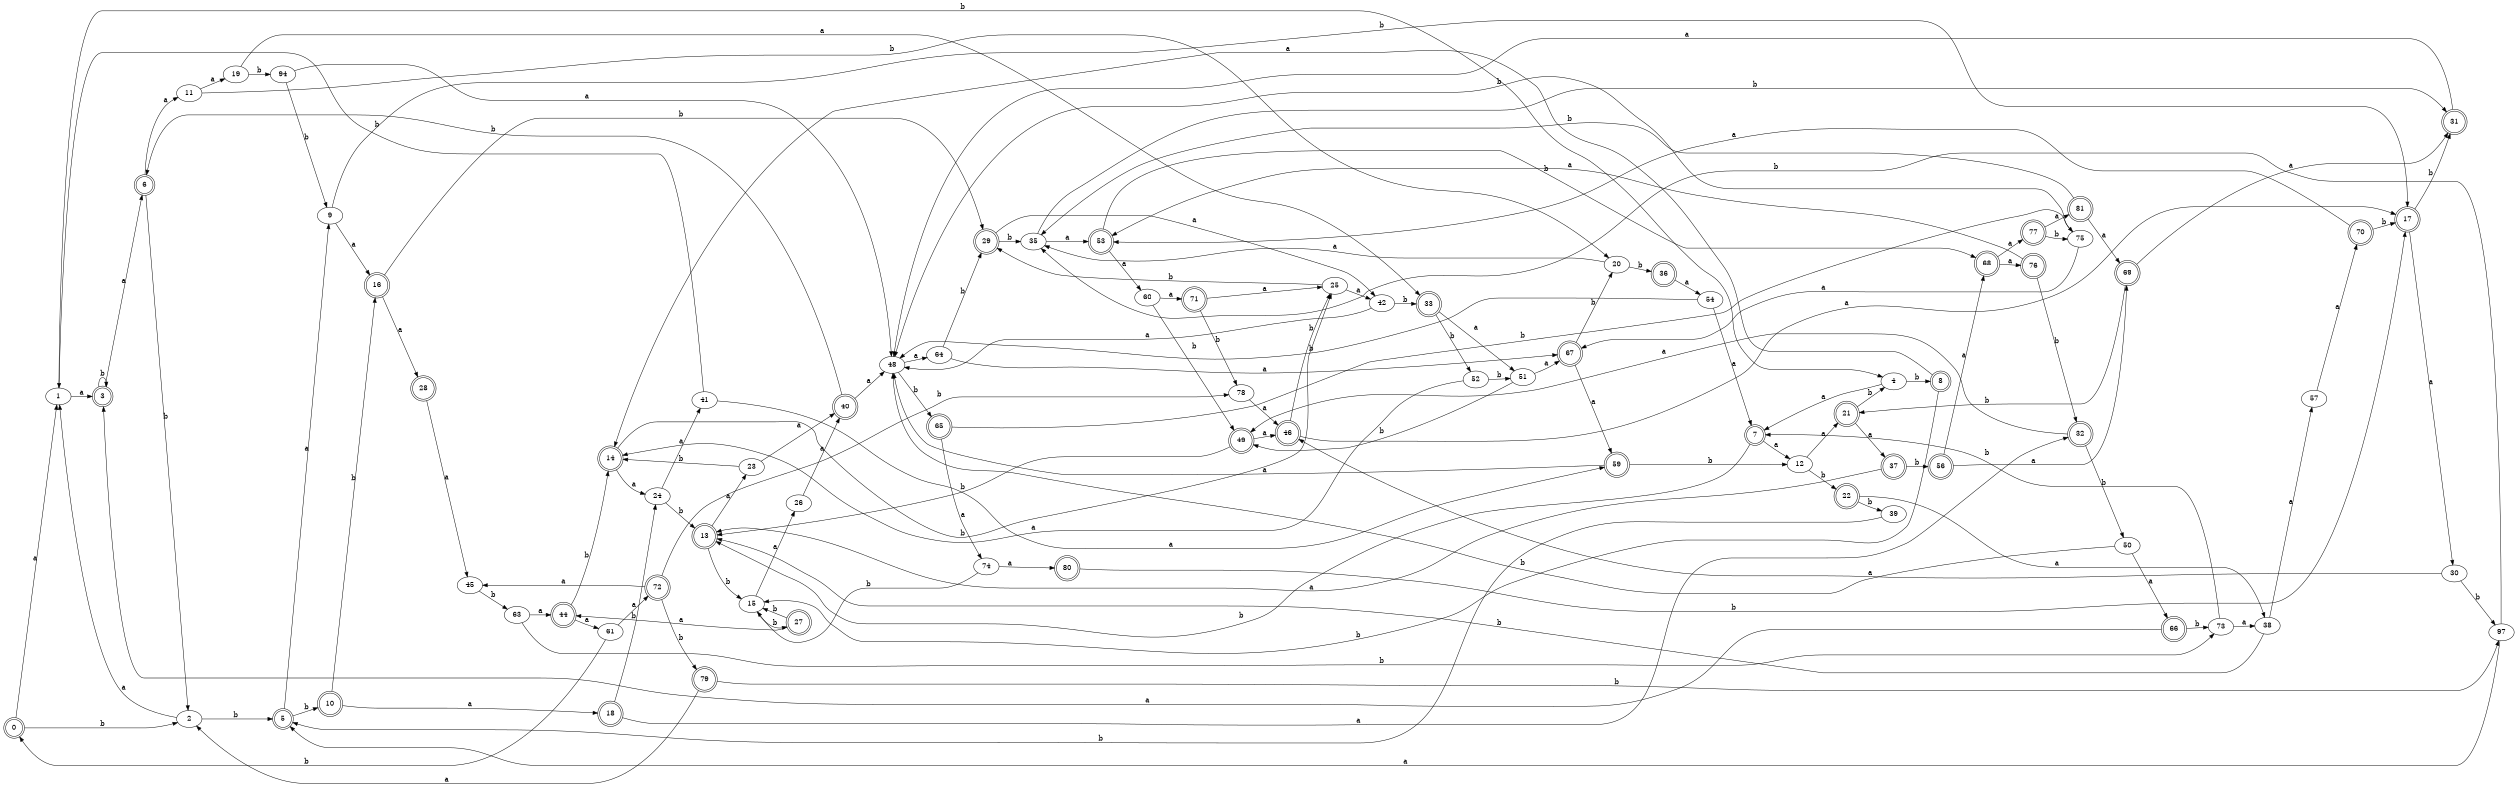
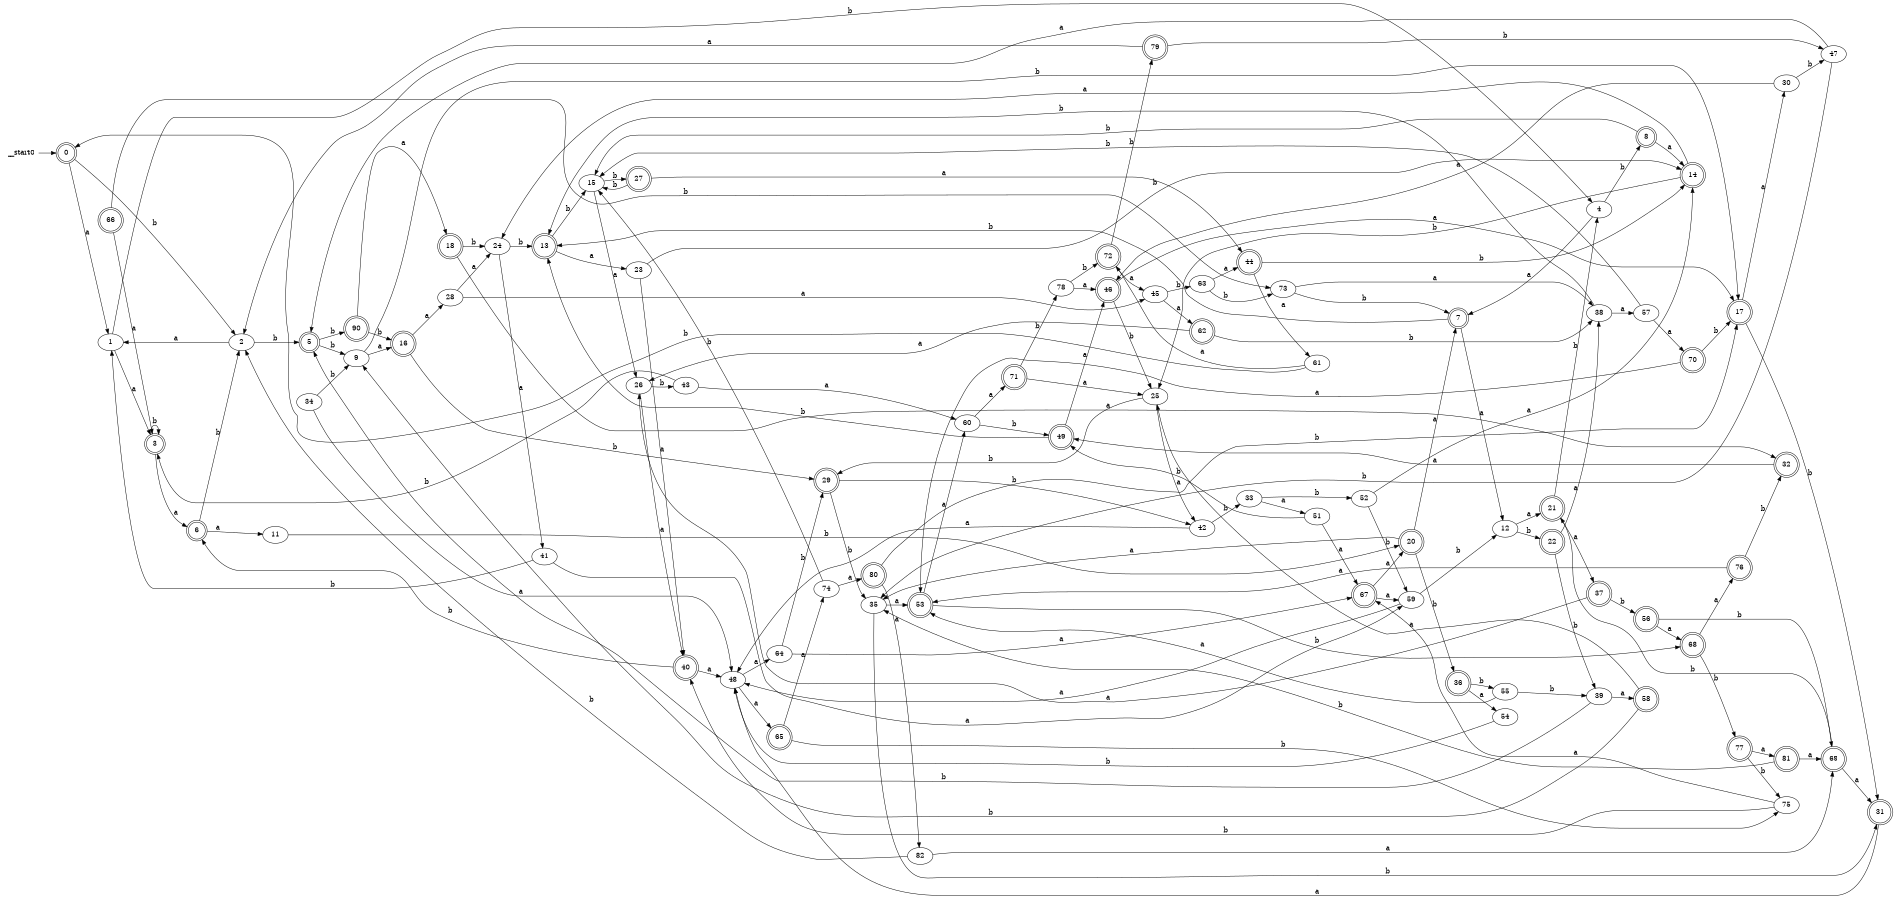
node "19": removed
node "94": label "94" -> "34"
edge "75" -> "48": now "75" -> "40"
edge "57" -> "15": added, label "b"
node "__start0": added
edge "29" -> "42": label "a" -> "b"
edge "68" -> "77": label "a" -> "b"
node "20": shape ellipse -> doublecircle
edge "28" -> "24": added, label "a"
edge "67" -> "20": label "b" -> "a"
node "33": shape doublecircle -> ellipse
node "62": added
edge "54" -> "7": now "20" -> "7"
edge "52" -> "51": now "52" -> "59"
node "43": added
node "28": shape doublecircle -> ellipse
edge "48" -> "65": label "b" -> "a"
edge "72" -> "78": reversed
edge "5" -> "9": label "a" -> "b"
edge "56" -> "69": label "a" -> "b"
node "59": shape doublecircle -> ellipse
node "50": removed
edge "37" -> "13": now "37" -> "26"
node "97": label "97" -> "47"
node "55": added
node "58": added
node "10": label "10" -> "90"
node "82": added
